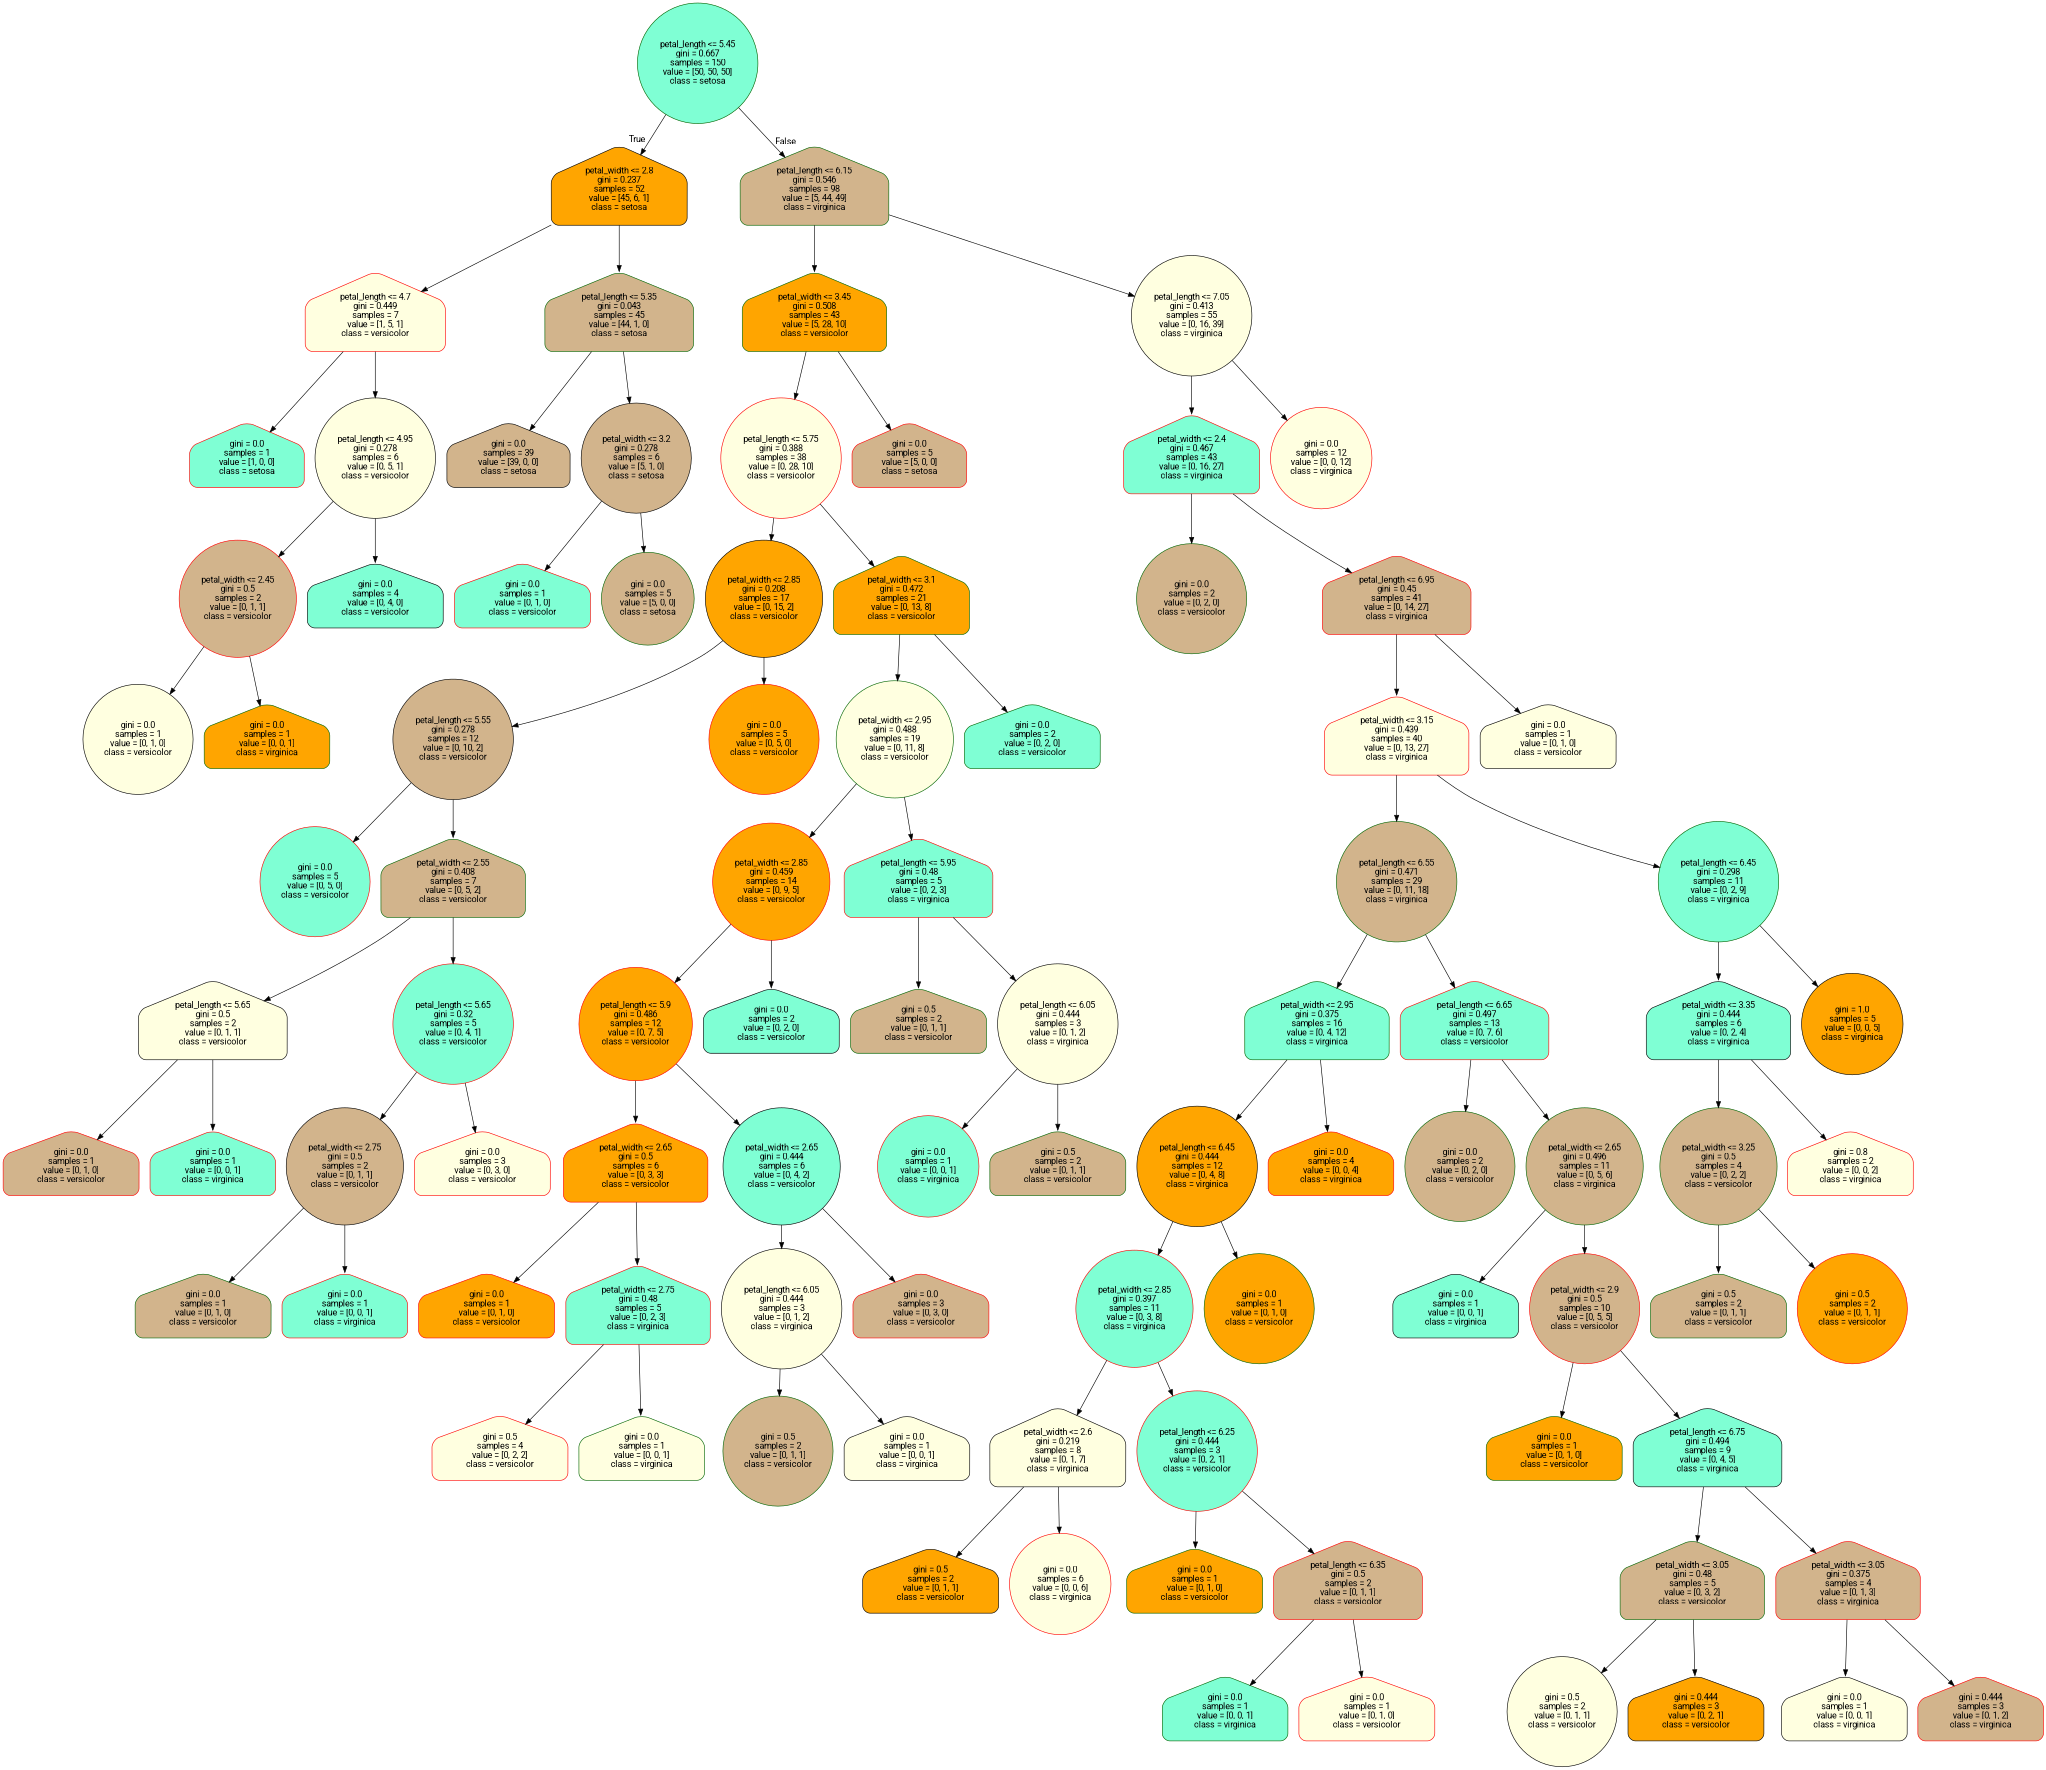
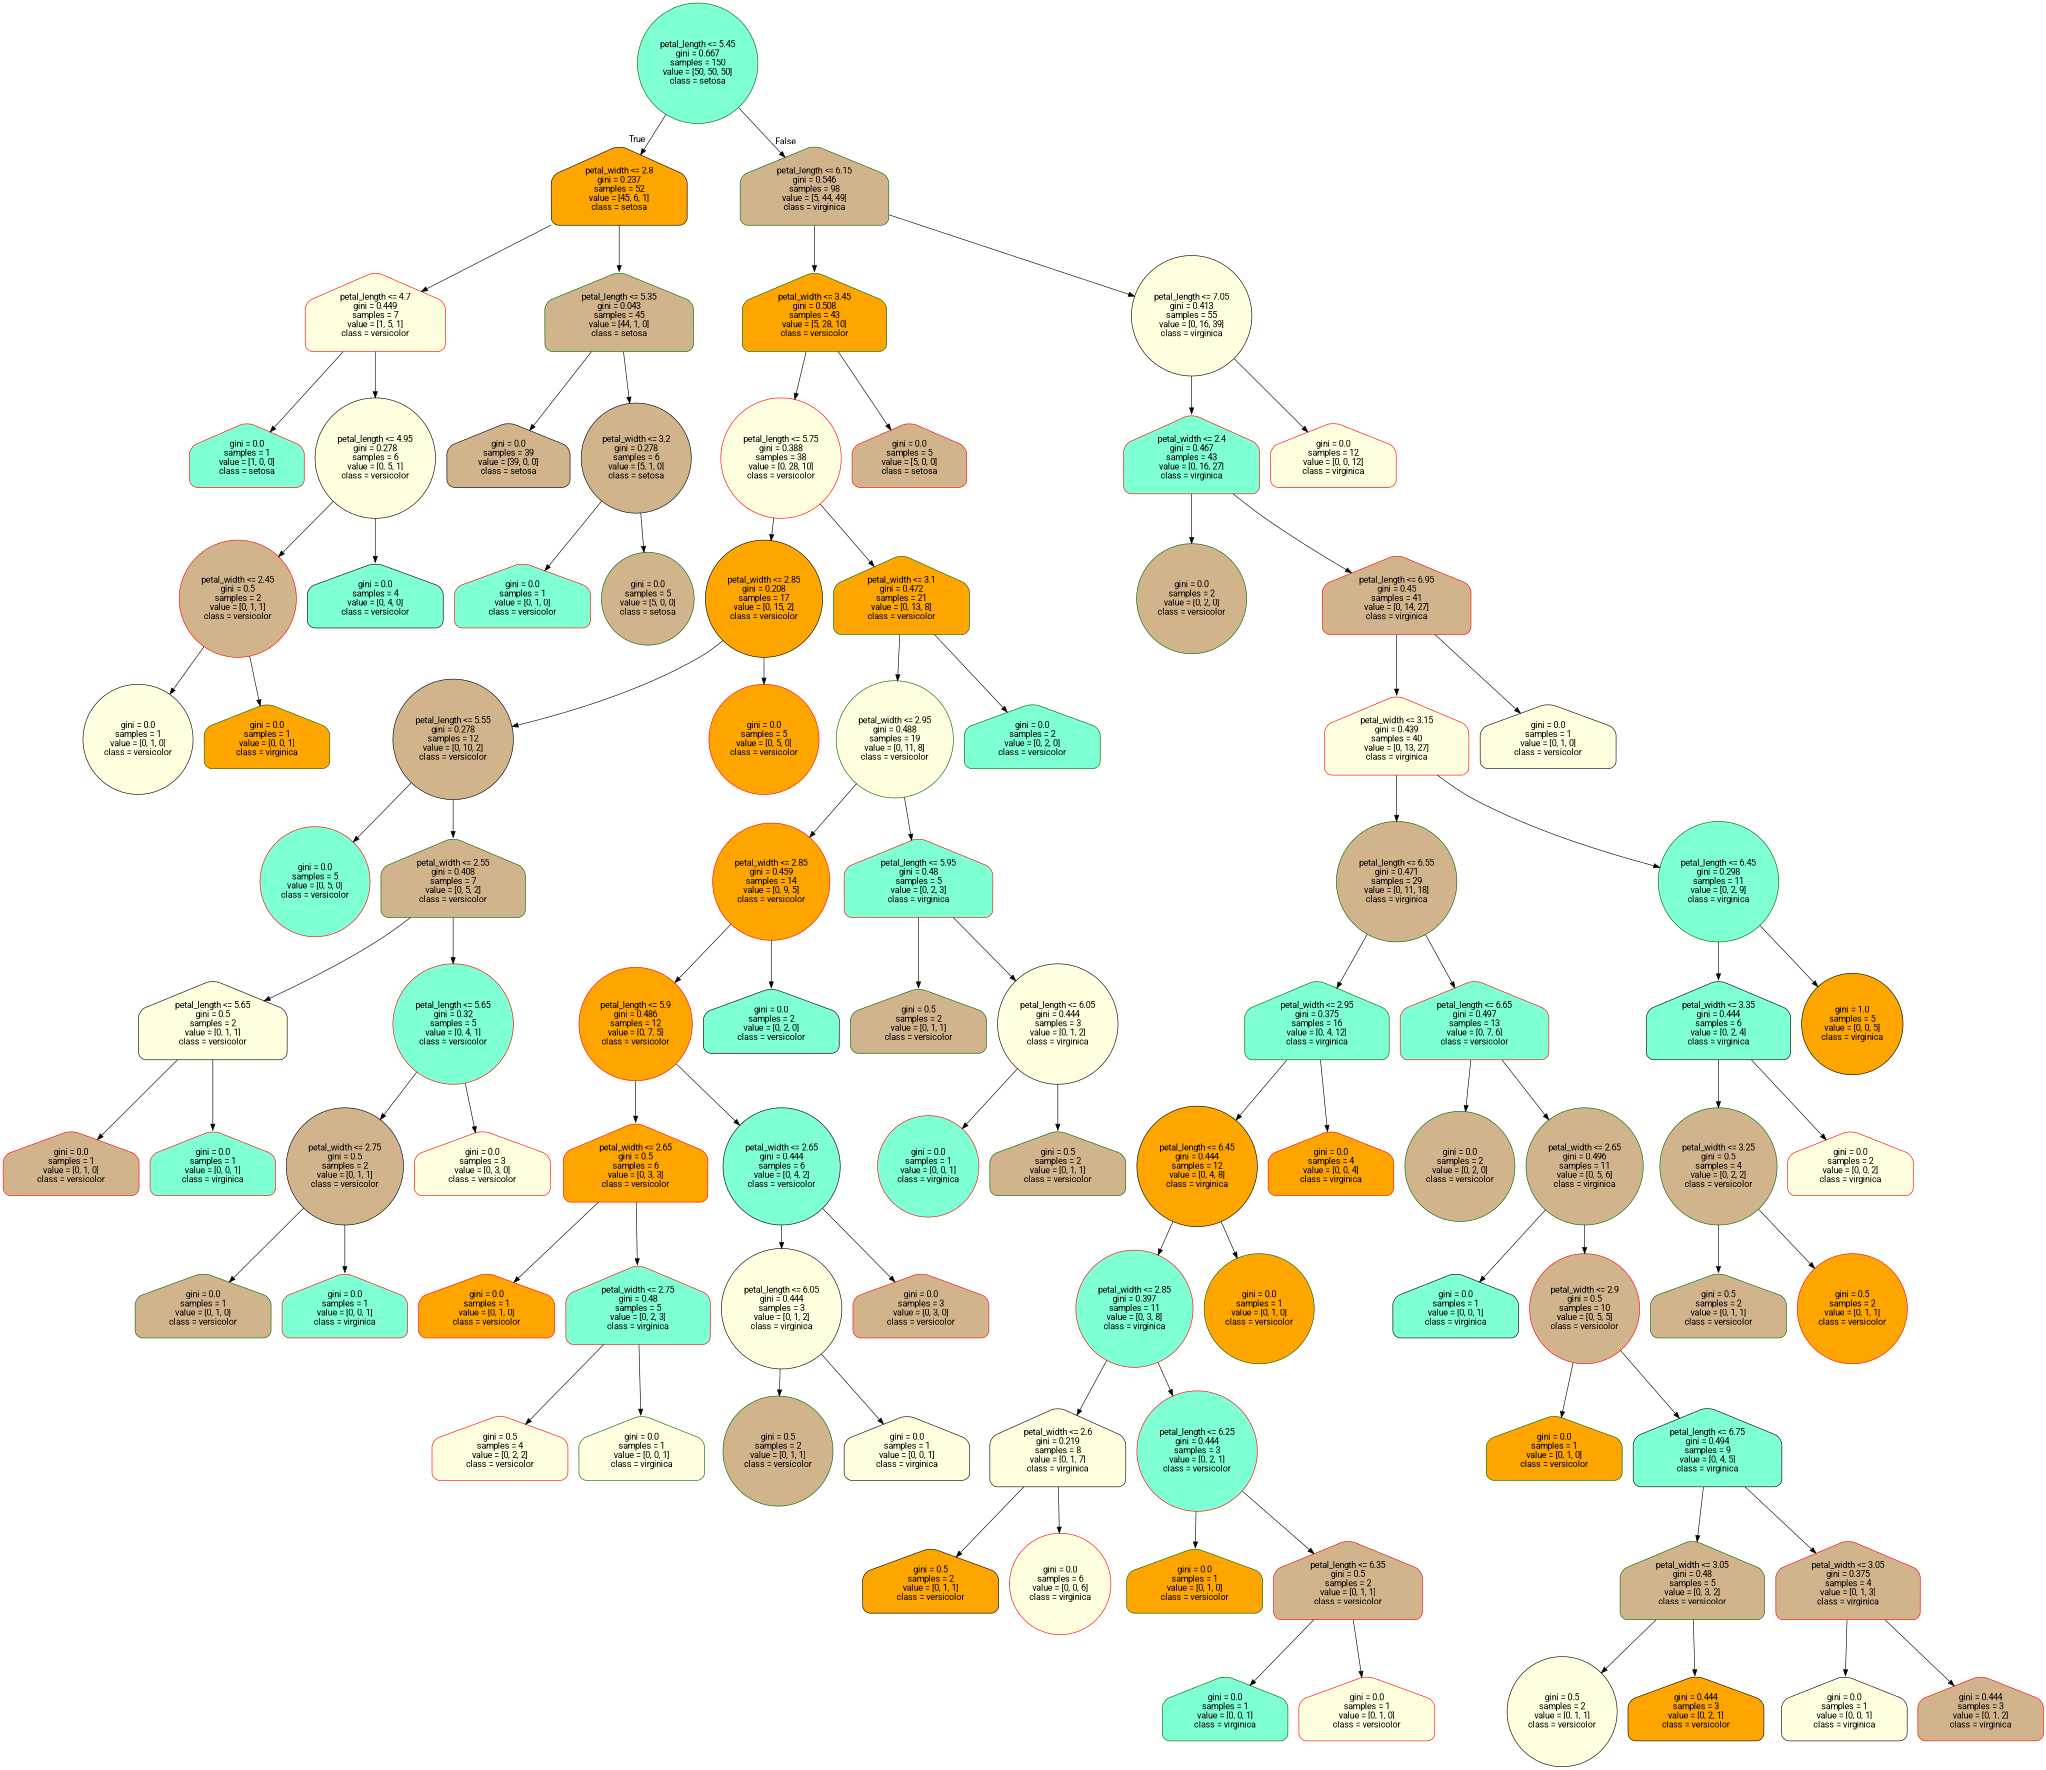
node "gini = 0.0 samples = 12 value = [0, 0, 12] class = virginica": shape circle -> house
node "gini = 0.8 samples = 2 value = [0, 0, 2] class = virginica": label "gini = 0.8 samples = 2 value = [0, 0, 2] class = virginica" -> "gini = 0.0 samples = 2 value = [0, 0, 2] class = virginica"
